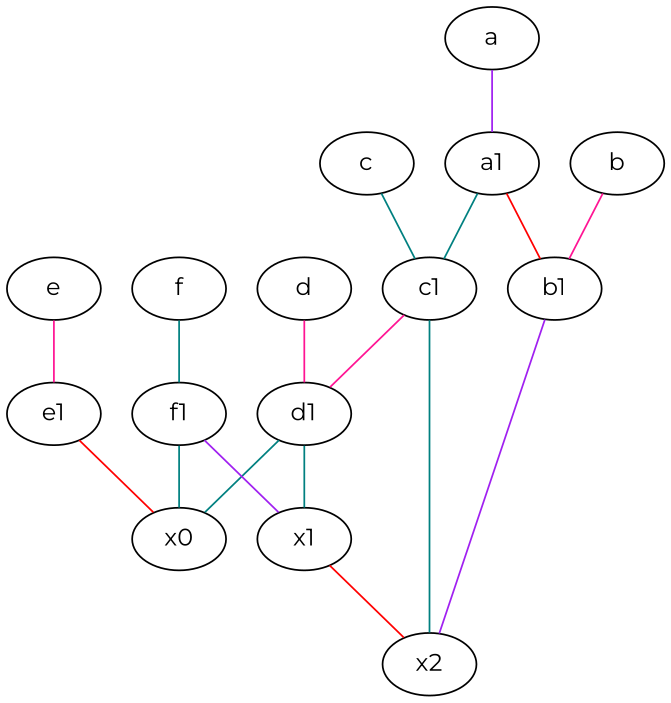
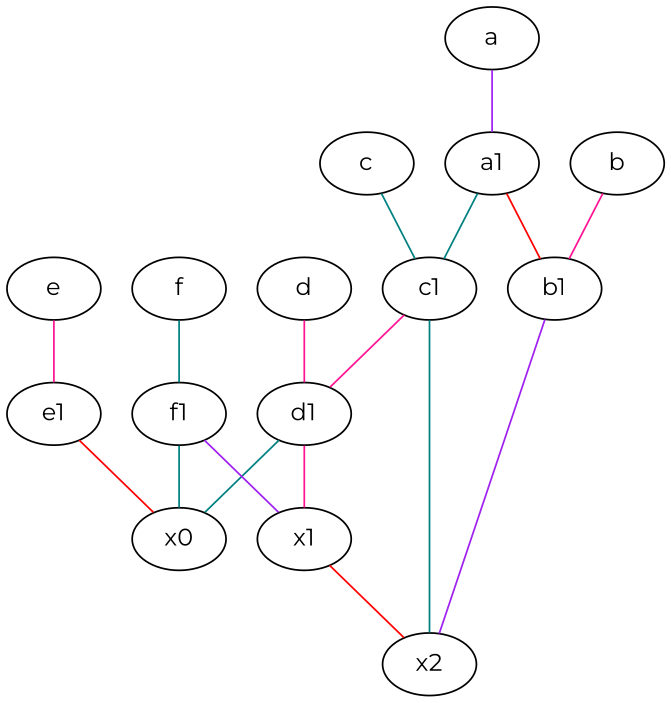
edge "d1" -- "x1": color teal -> deeppink
